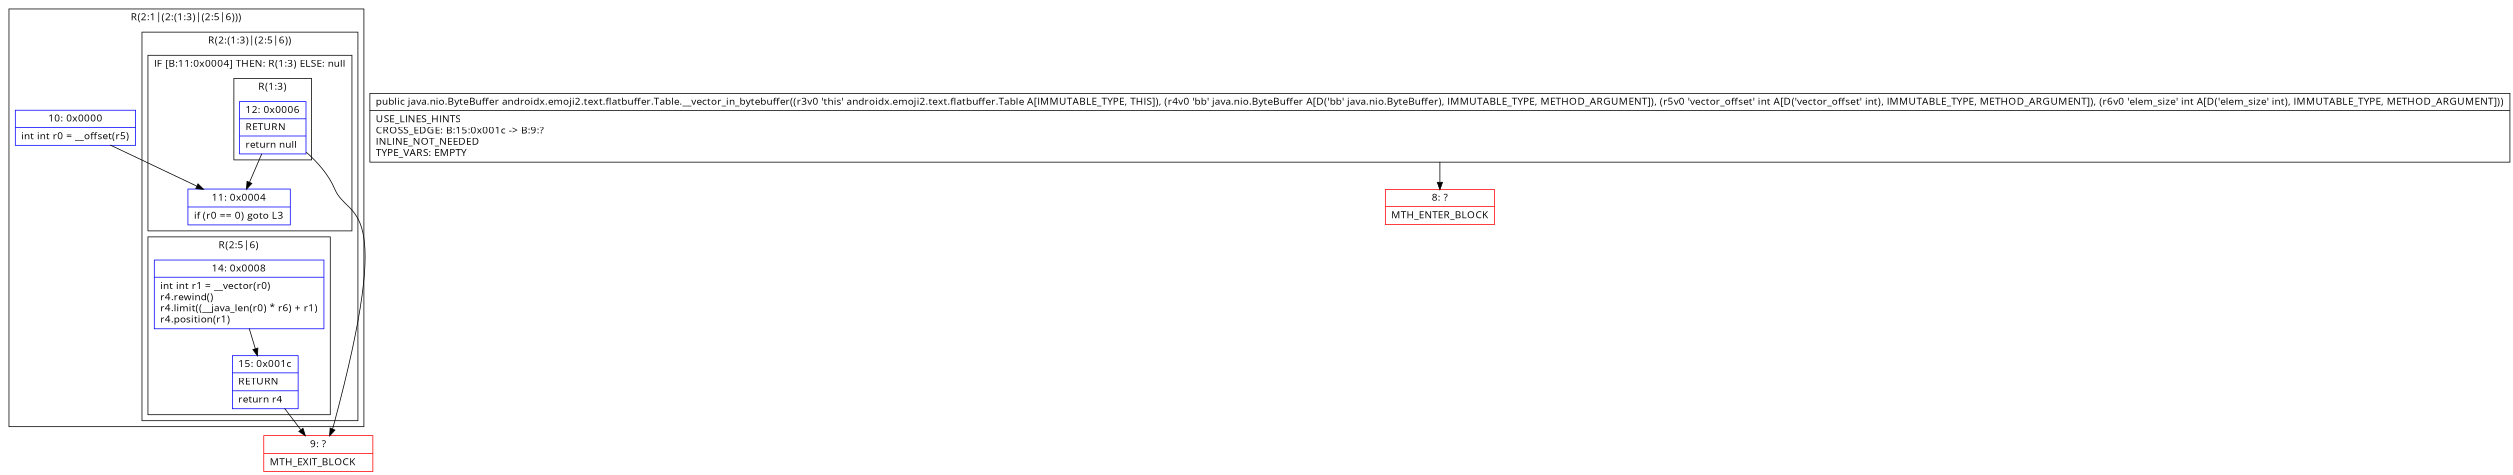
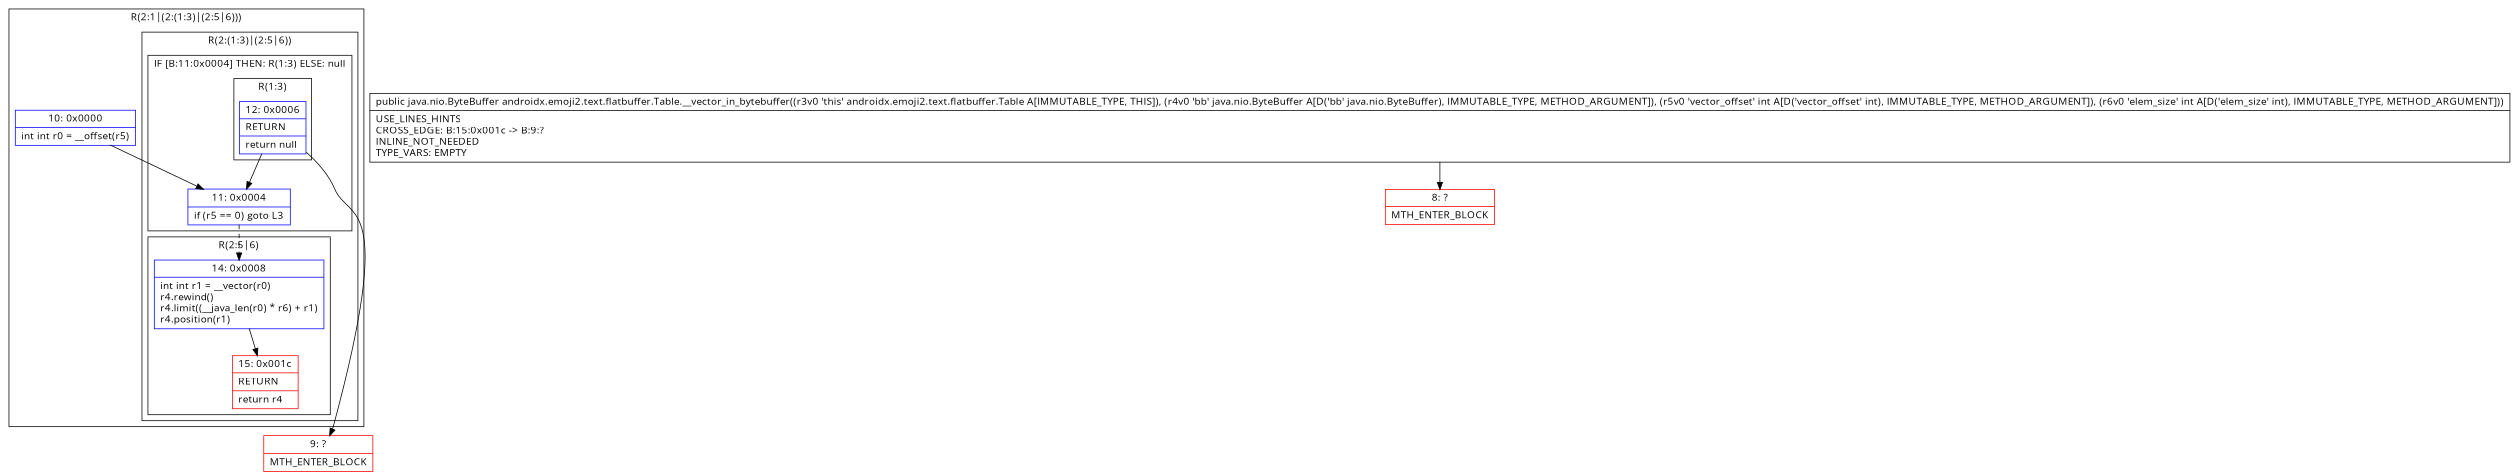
node "11: 0x0004": text "if (r0 == 0) goto L3" -> "if (r5 == 0) goto L3"
edge "11: 0x0004" -> "14: 0x0008": added
node "15: 0x001c": color blue -> red
edge "15: 0x001c" -> "9: ?": removed
node "9: ?": text "MTH_EXIT_BLOCK" -> "MTH_ENTER_BLOCK"
